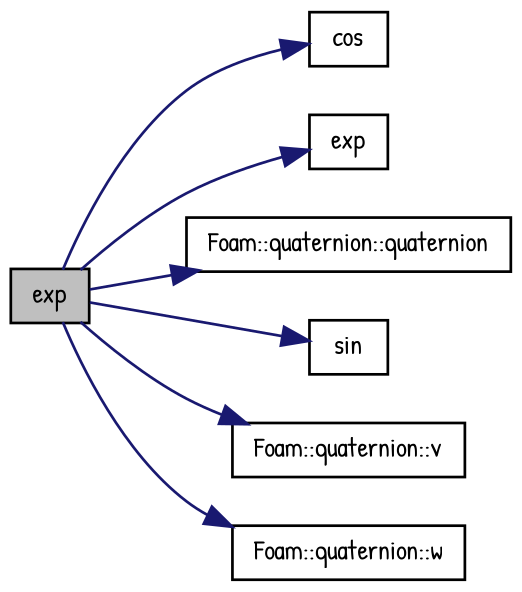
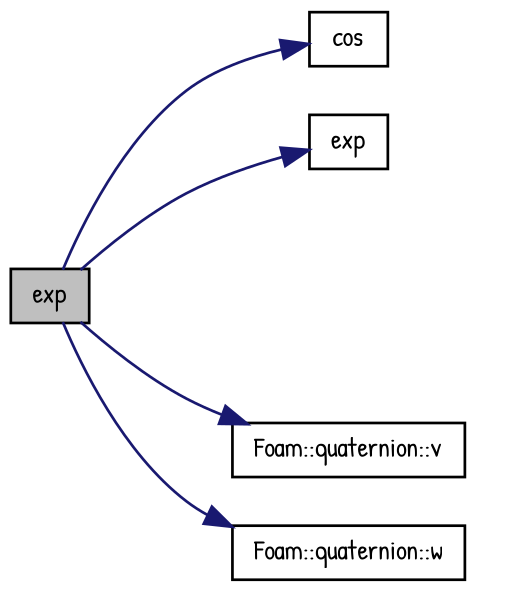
node "Foam::quaternion::quaternion": removed
node "sin": removed
